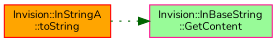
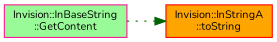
edge "Invision::InStringA ::toString" -> "Invision::InBaseString ::GetContent": reversed
